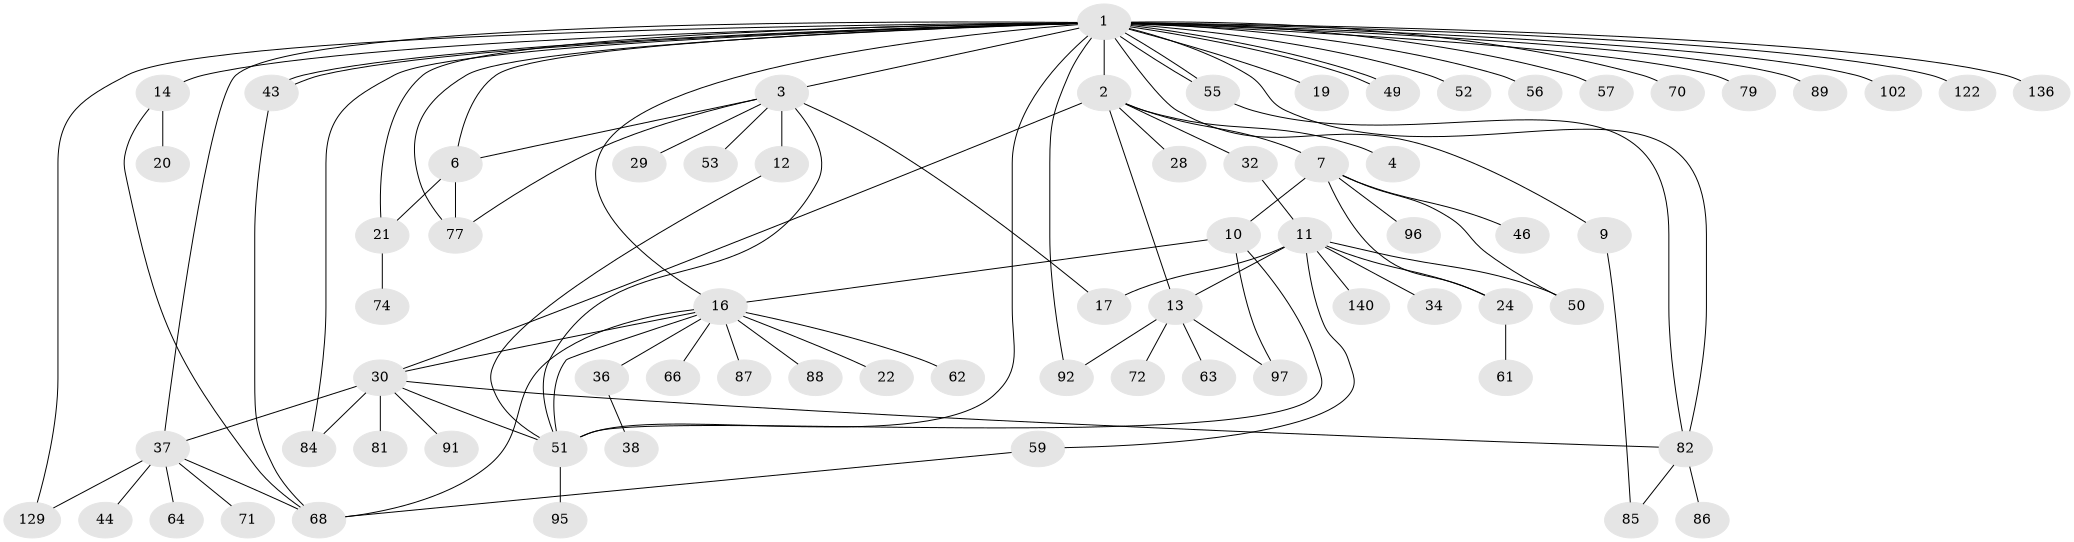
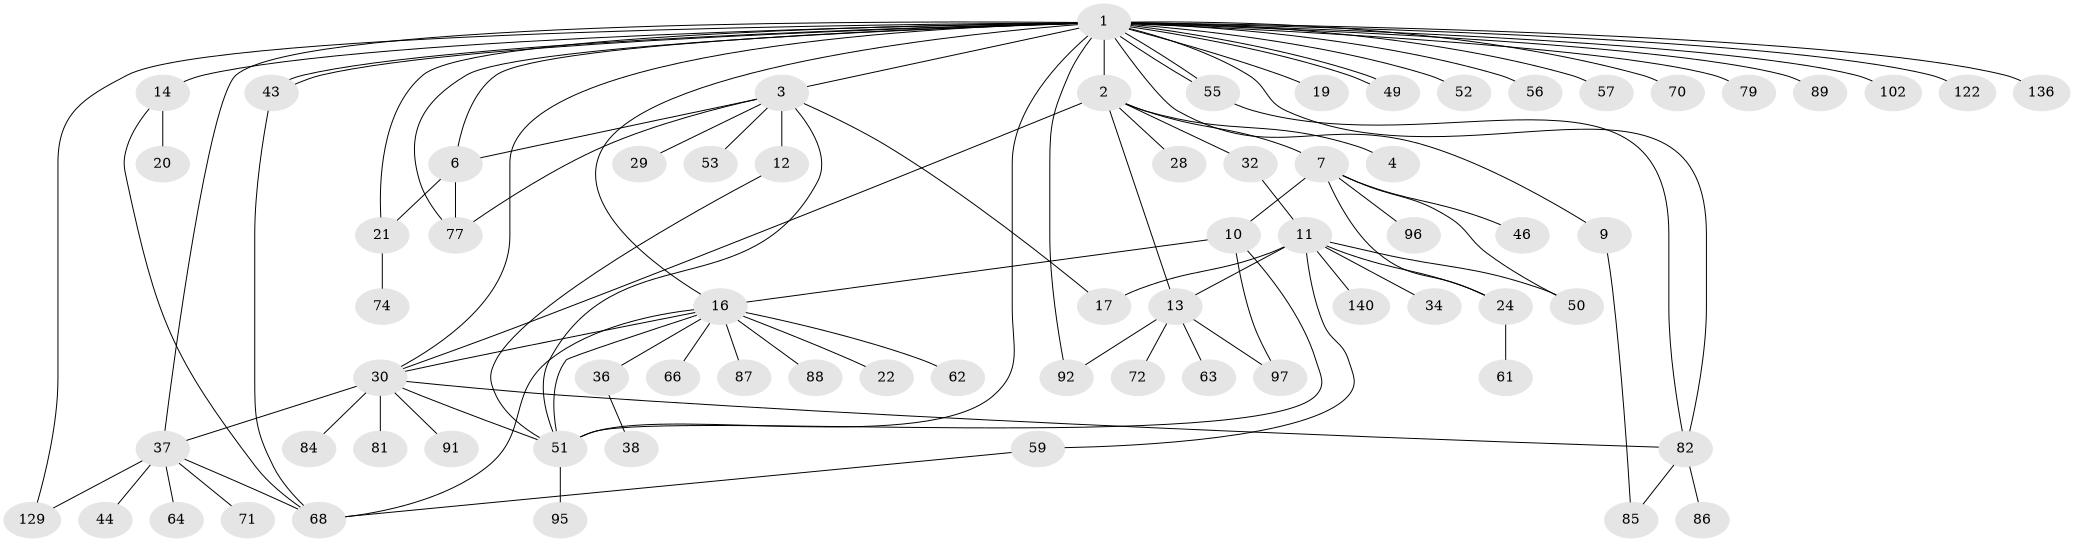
edge "1" -- "84": now "1" -- "30"
